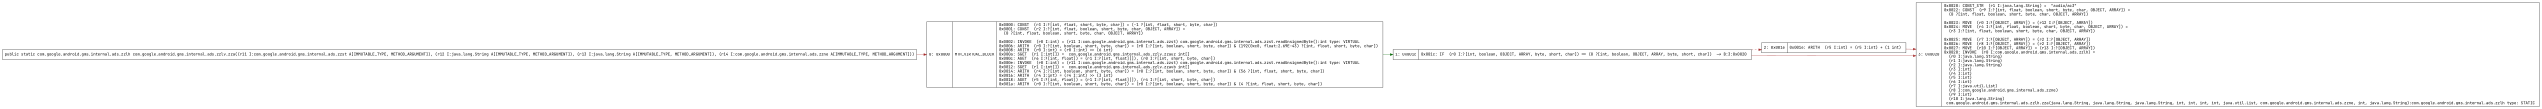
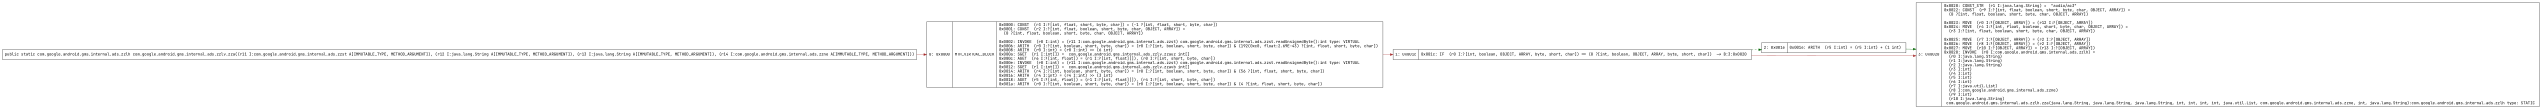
edge "2: 0x001e" -> "3: 0x0020": color brown -> darkgreen
edge "1: 0x001c" -> "2: 0x001e": color brown -> darkgreen
edge "0: 0x0000" -> "1: 0x001c": color darkgreen -> brown
